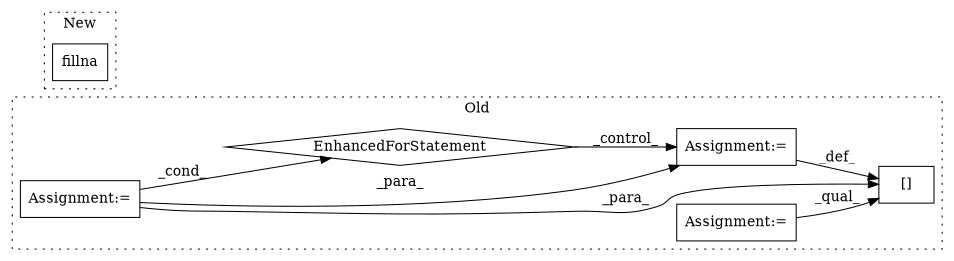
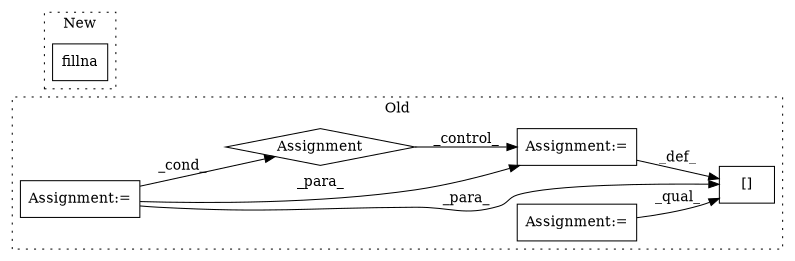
node "EnhancedForStatement": label "EnhancedForStatement" -> "Assignment"
